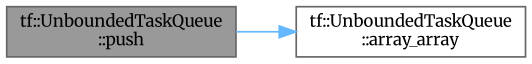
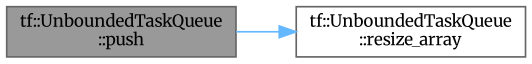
node "tf::UnboundedTaskQueue ::array_array": label "tf::UnboundedTaskQueue ::array_array" -> "tf::UnboundedTaskQueue ::resize_array"
